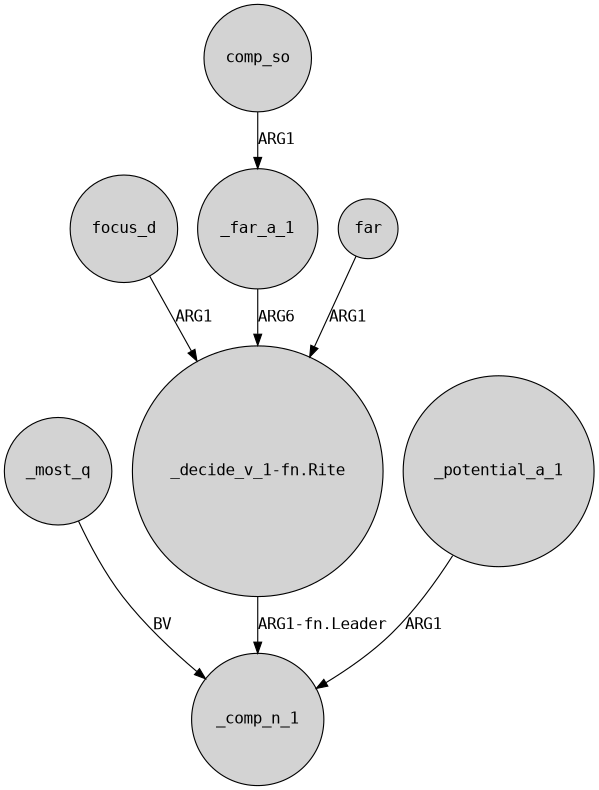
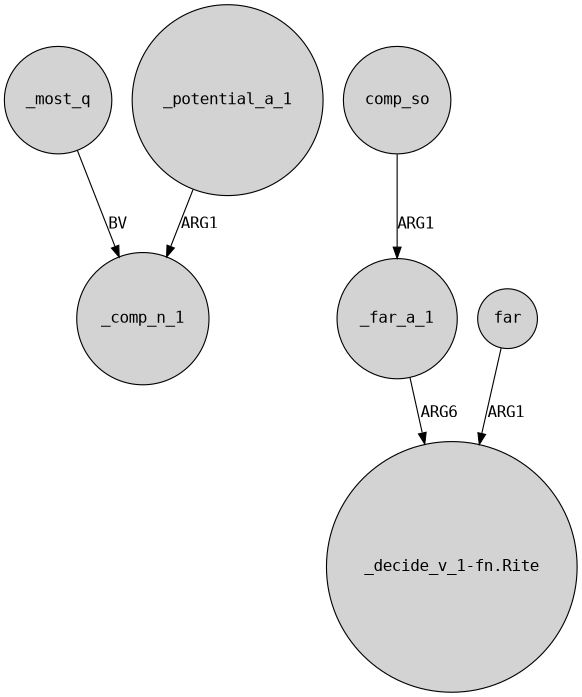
node "focus_d": removed
edge "_decide_v_1-fn.Rite" -> "_comp_n_1": removed, label "ARG1-fn.Leader"
